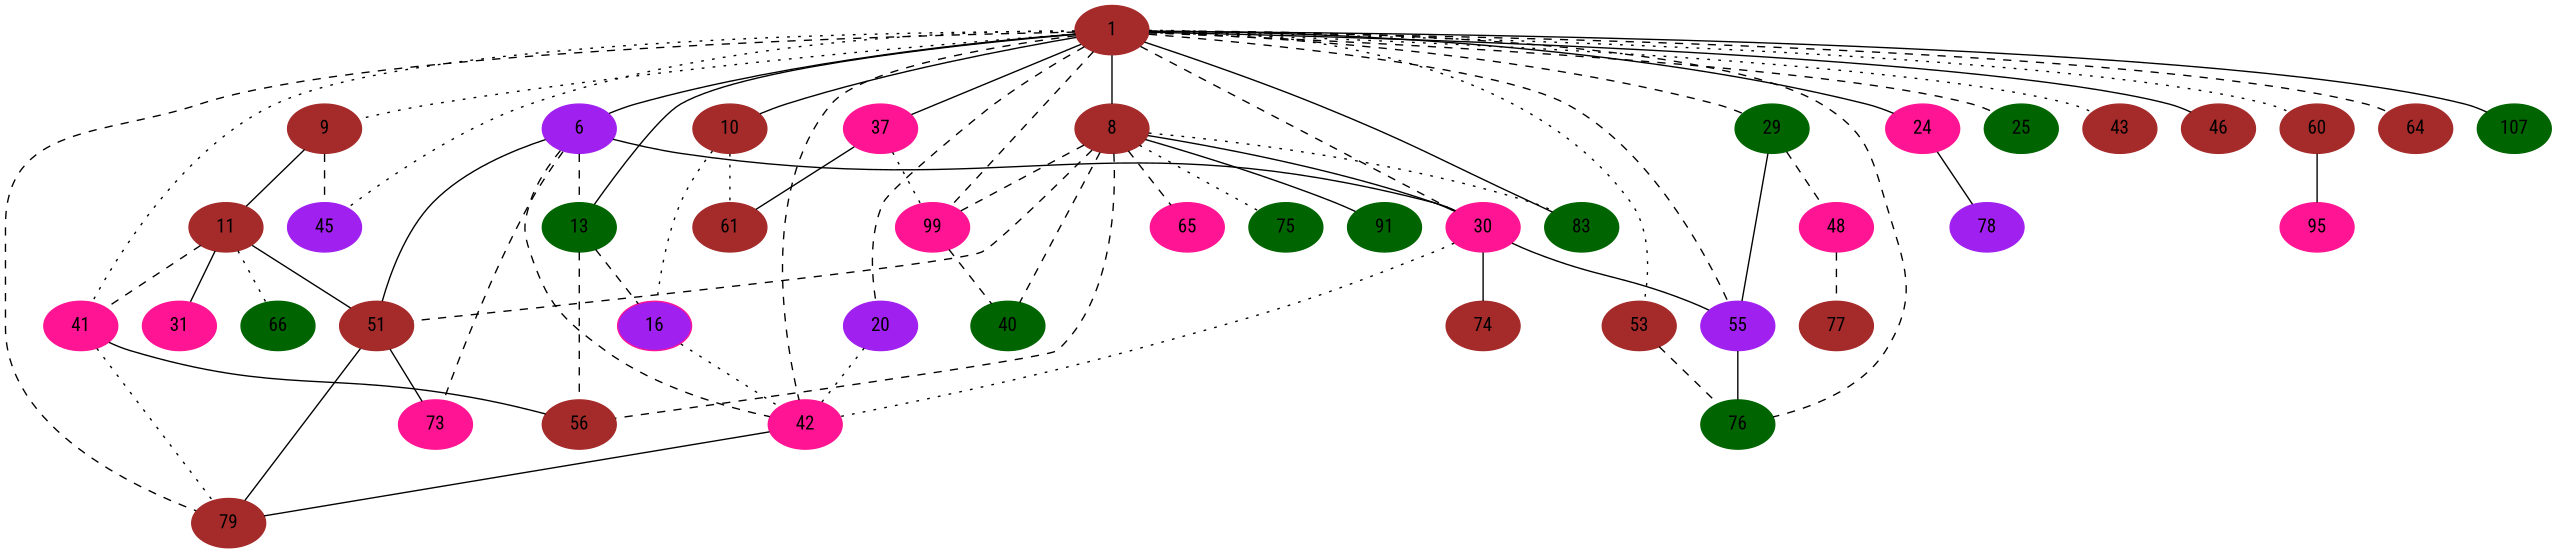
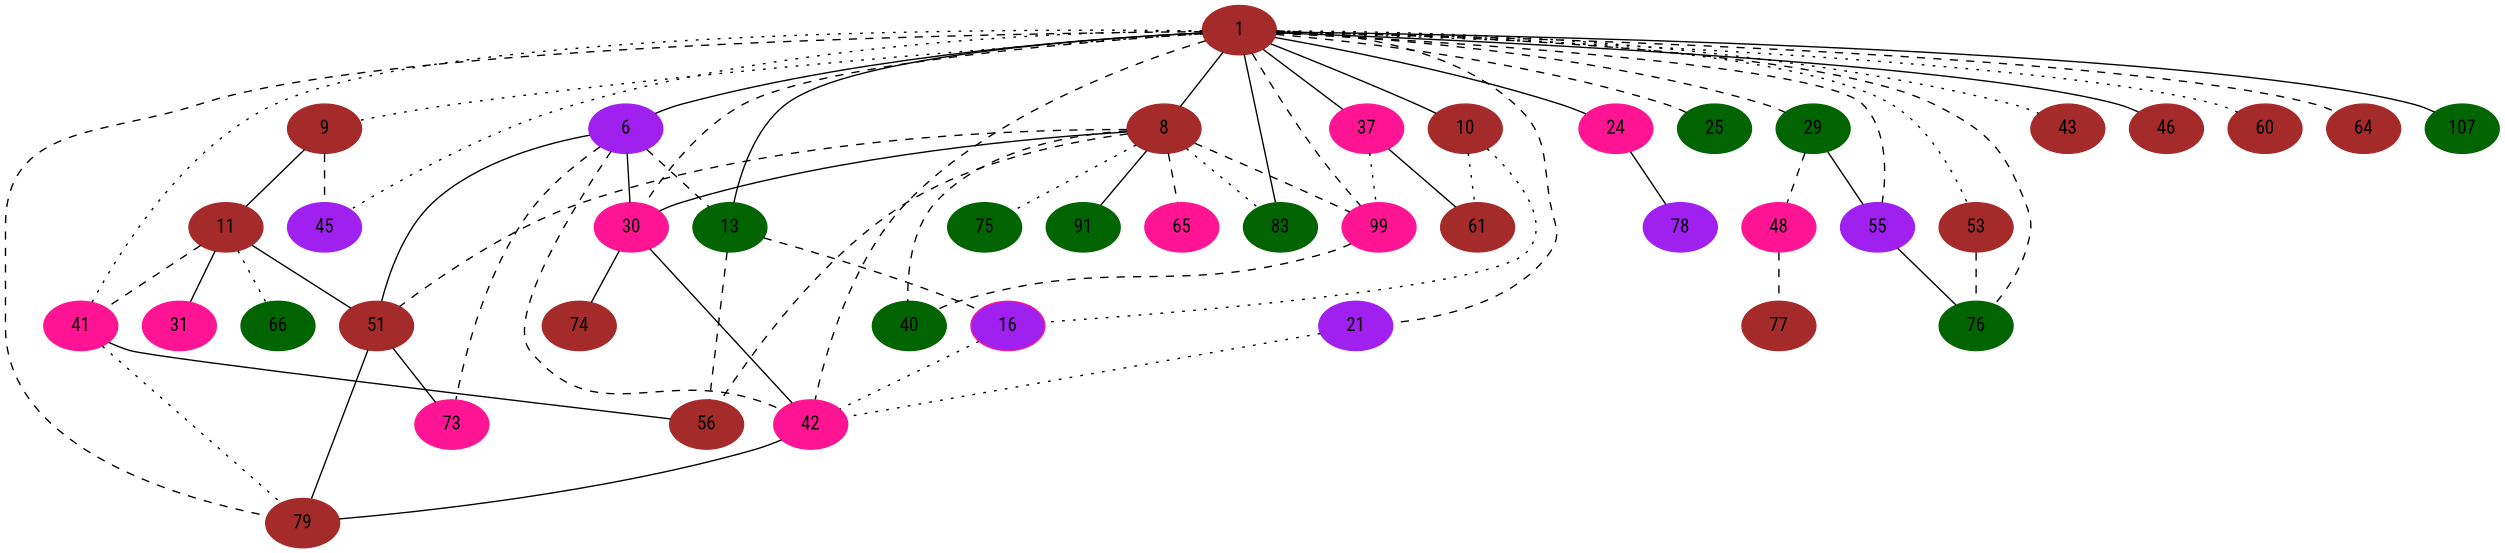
node "95": removed
edge "30" -- "55": removed
node "20": label "20" -> "21"
edge "30" -- "42": style dotted -> solid
